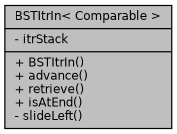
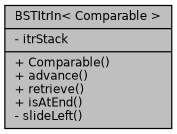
node "BSTItrIn< Comparable >": text "+ BSTItrIn()" -> "+ Comparable()"
